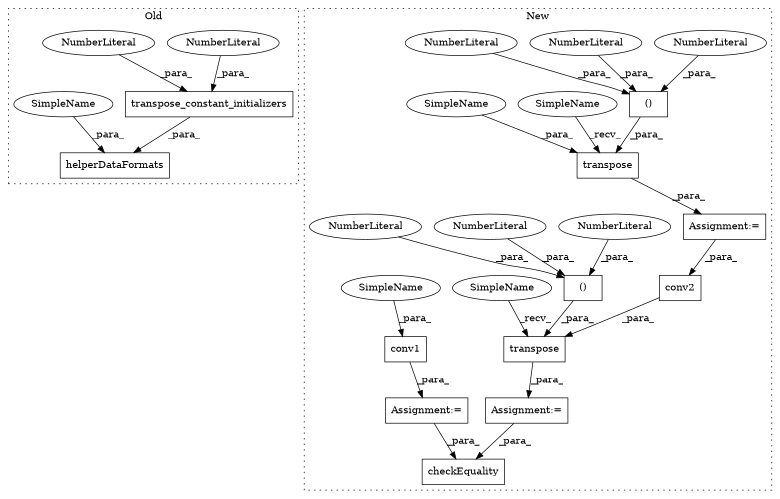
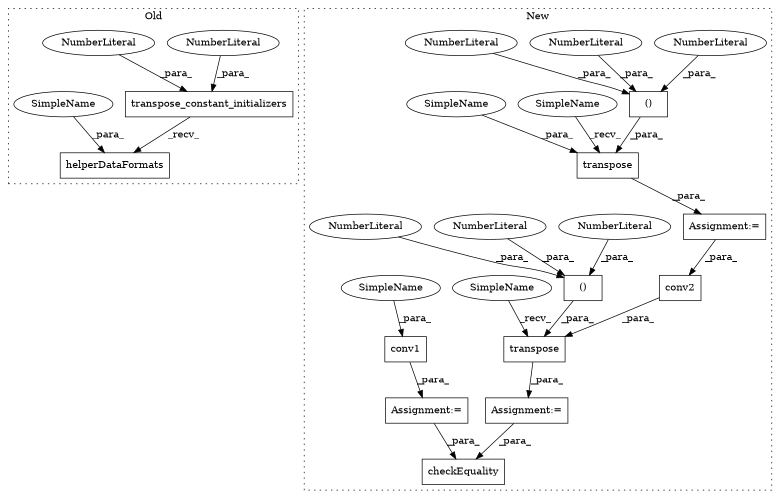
edge "transpose_constant_initializers" -> "helperDataFormats": label "_para_" -> "_recv_"
